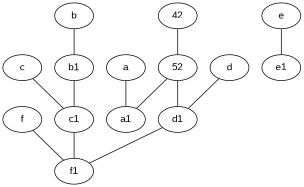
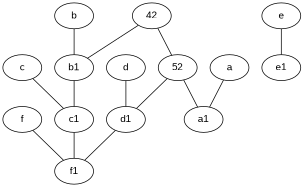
edge "42" -- "b1": added
